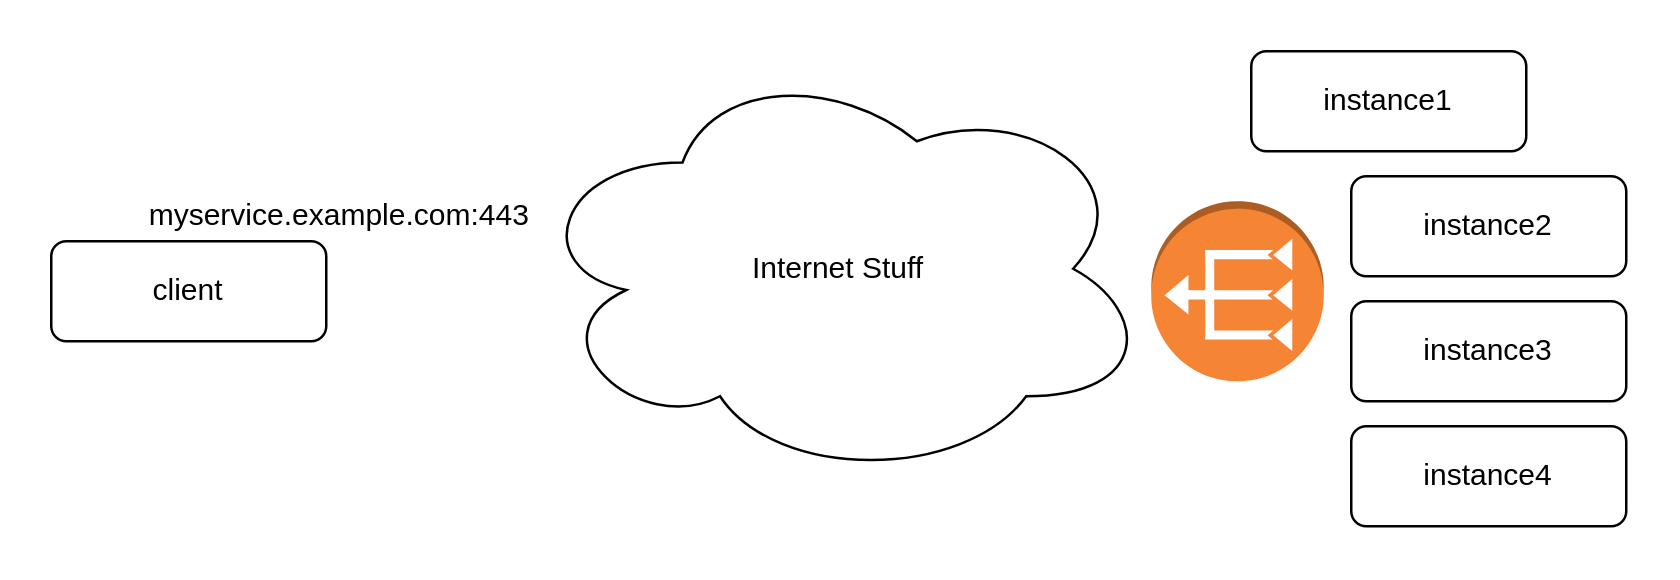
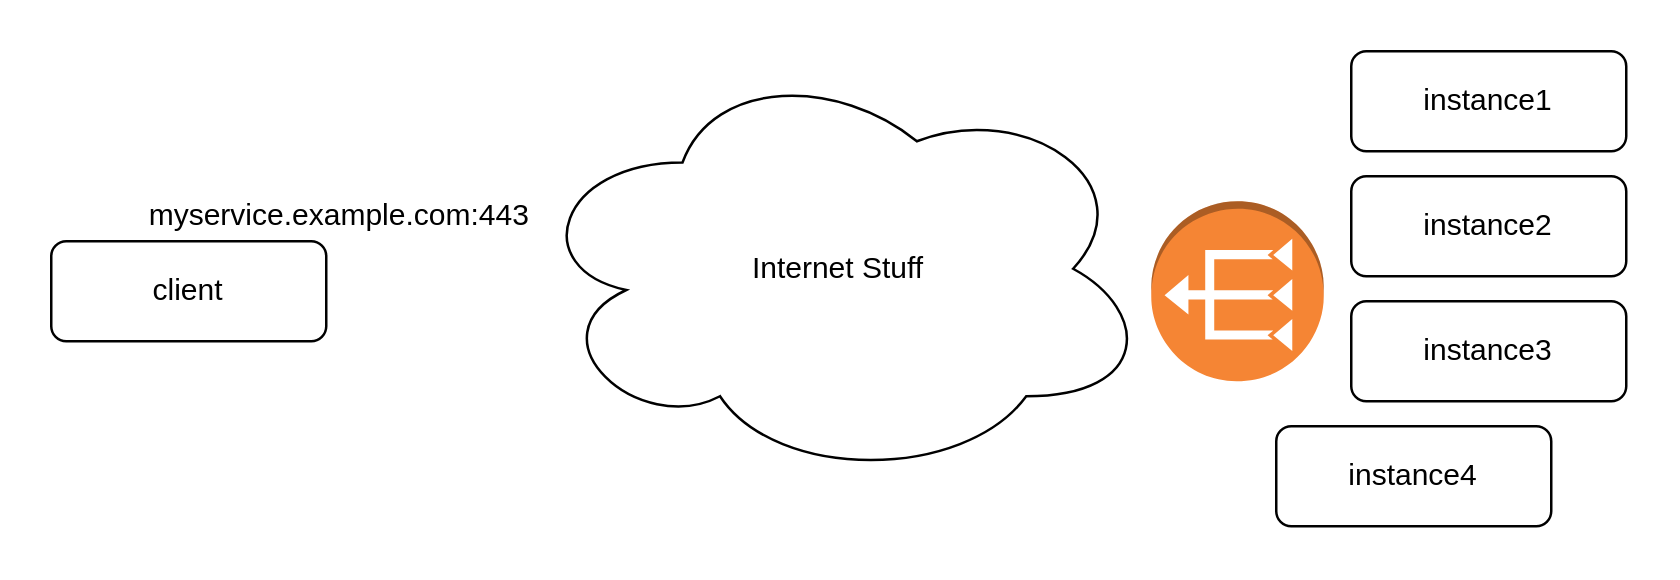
node "instance1": moved (1389, 101) -> (1489, 101)
node "instance4": moved (1489, 476) -> (1414, 476)
